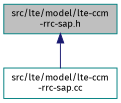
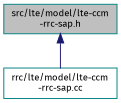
node "src/lte/model/lte-ccm -rrc-sap.cc": label "src/lte/model/lte-ccm -rrc-sap.cc" -> "rrc/lte/model/lte-ccm -rrc-sap.cc"
